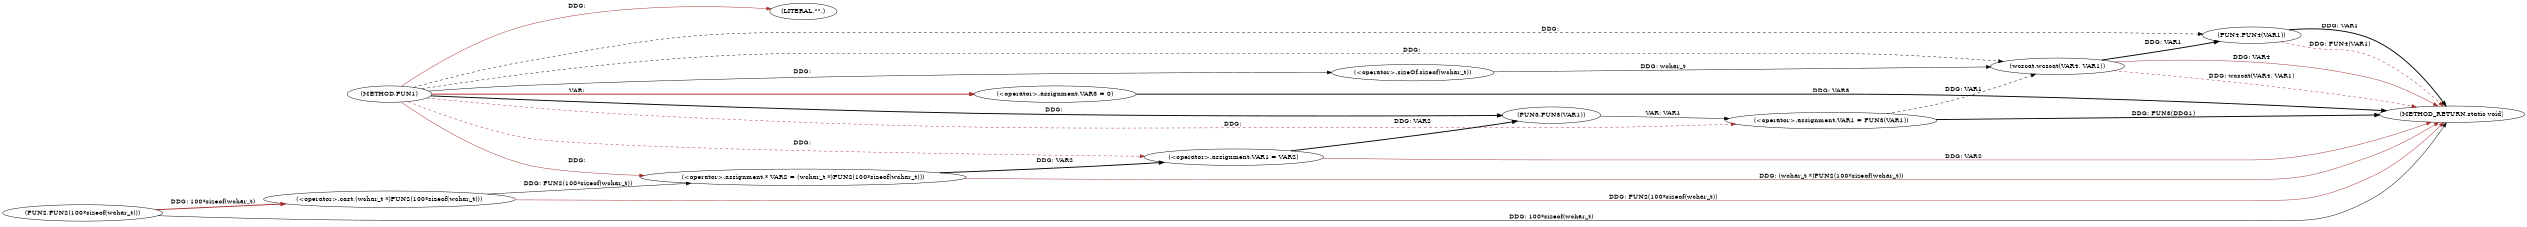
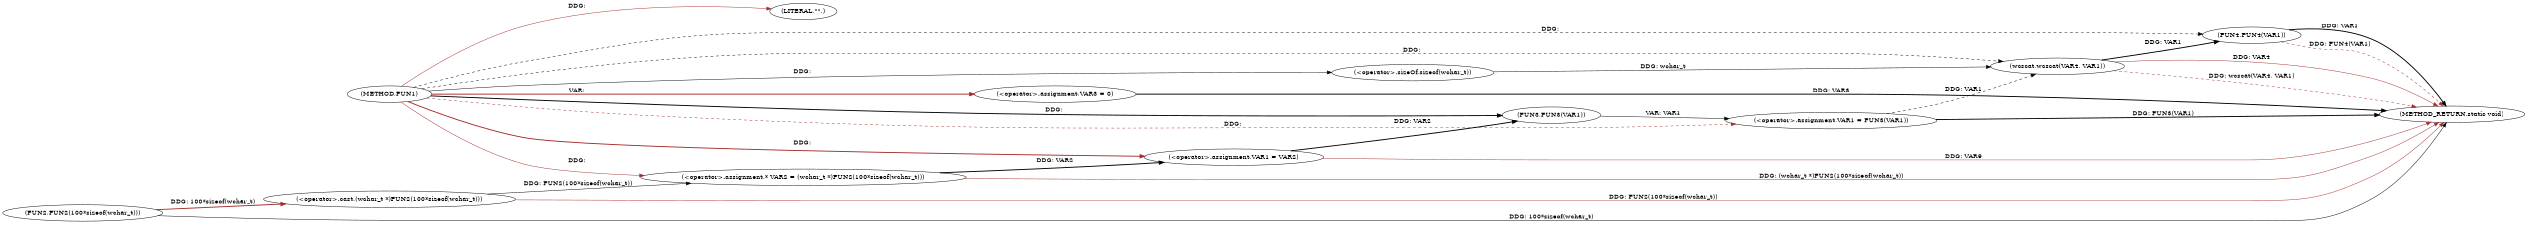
edge "(<operator>.assignment,VAR1 = FUN3(VAR1))" -> "(METHOD_RETURN,static void)": label "DDG: FUN3(DDG1)" -> "DDG: FUN3(VAR1)"
edge "(METHOD,FUN1)" -> "(<operator>.assignment,VAR1 = VAR2)": style dashed -> bold
edge "(<operator>.assignment,VAR1 = VAR2)" -> "(METHOD_RETURN,static void)": label "DDG: VAR2" -> "DDG: VAR9"
